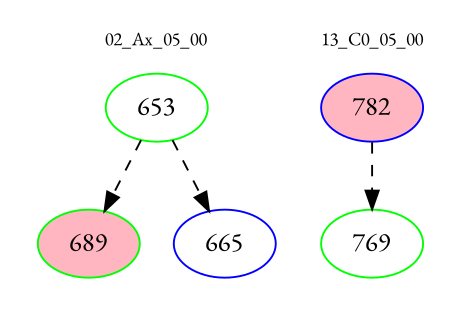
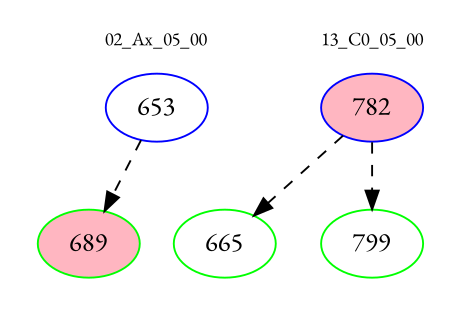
node "653": color green -> blue
edge "653" -> "665": now "782" -> "665"
node "665": color blue -> green
node "769": label "769" -> "799"
